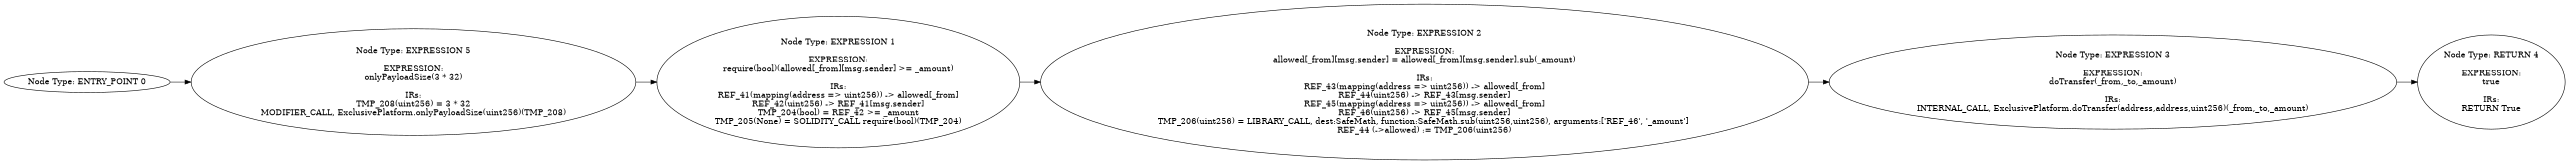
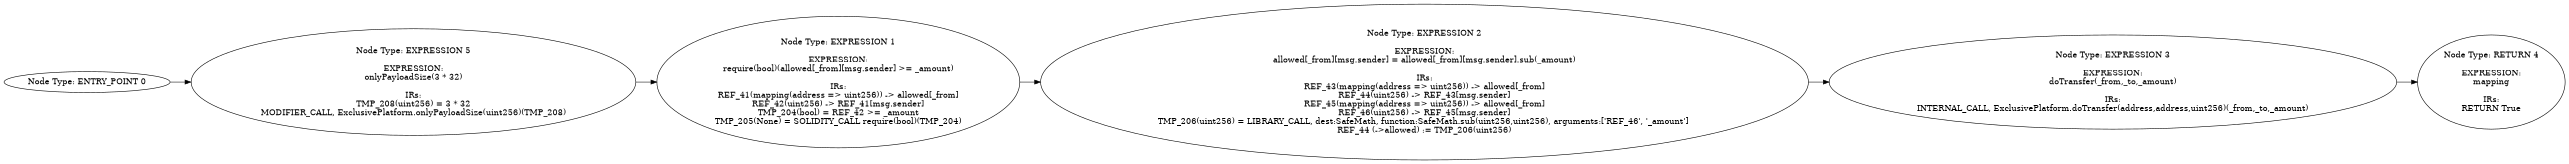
node "Node Type: RETURN 4 EXPRESSION: true IRs: RETURN True": label "Node Type: RETURN 4 EXPRESSION: true IRs: RETURN True" -> "Node Type: RETURN 4 EXPRESSION: mapping IRs: RETURN True"
